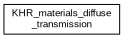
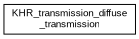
node "KHR_materials_diffuse _transmission": label "KHR_materials_diffuse _transmission" -> "KHR_transmission_diffuse _transmission"
